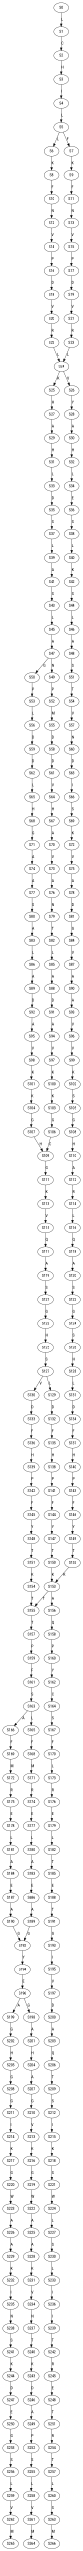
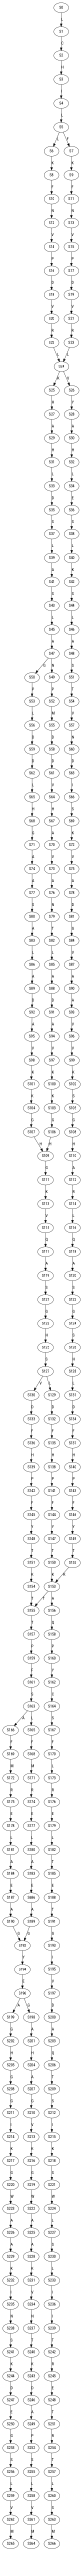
edge "S106" -> "S109": label "C" -> "H"
